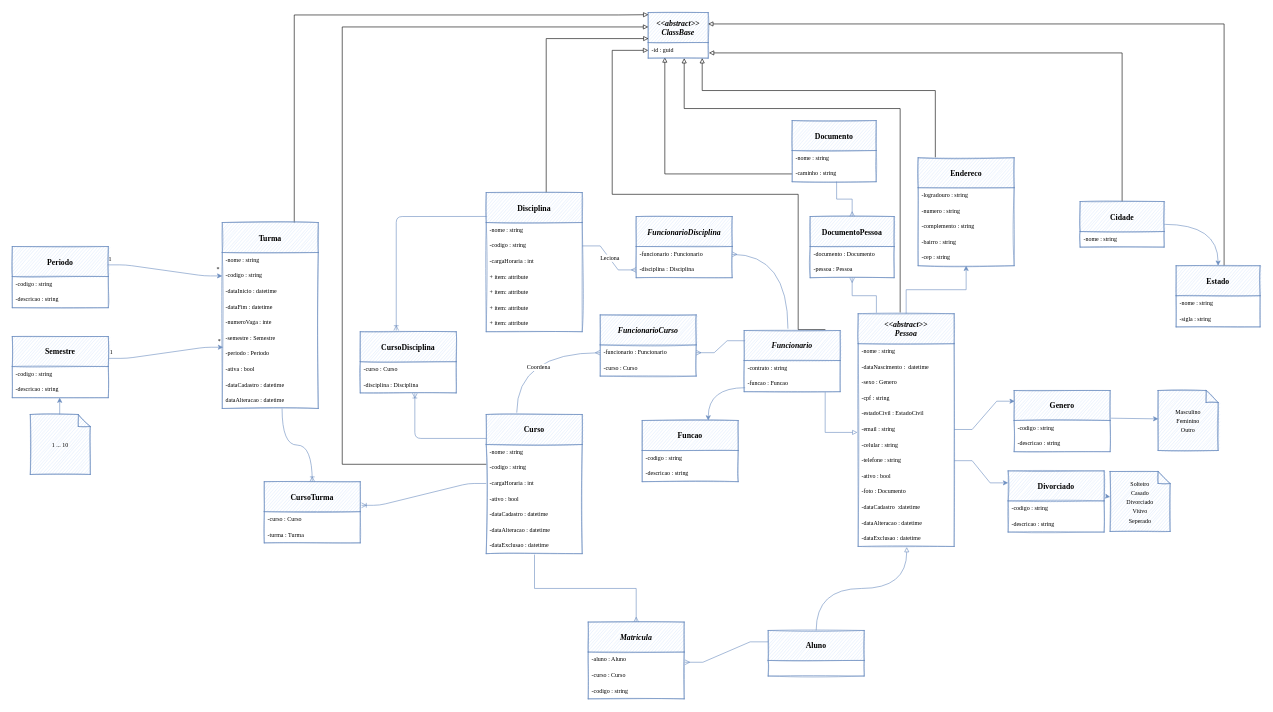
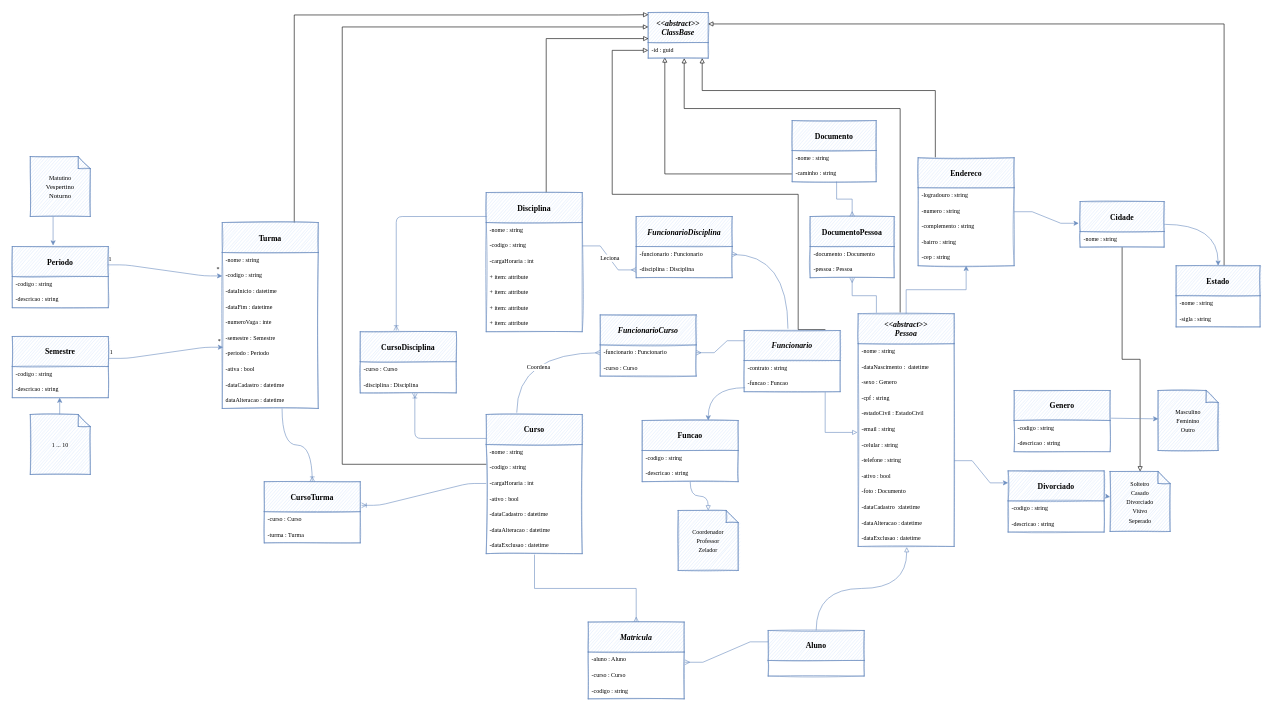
edge "Cidade" -> "-id : guid": now "Cidade" -> "Solteiro Casado Divorciado Viúvo Seperado"
node "Matutino Vespertino Noturno": added
edge "Endereco" -> "Cidade": added
edge "Matutino Vespertino Noturno" -> "Periodo": added
edge "-email : string" -> "Genero": removed
edge "Funcao" -> "Coordenador Professor Zelador": added
node "Coordenador Professor Zelador": added
